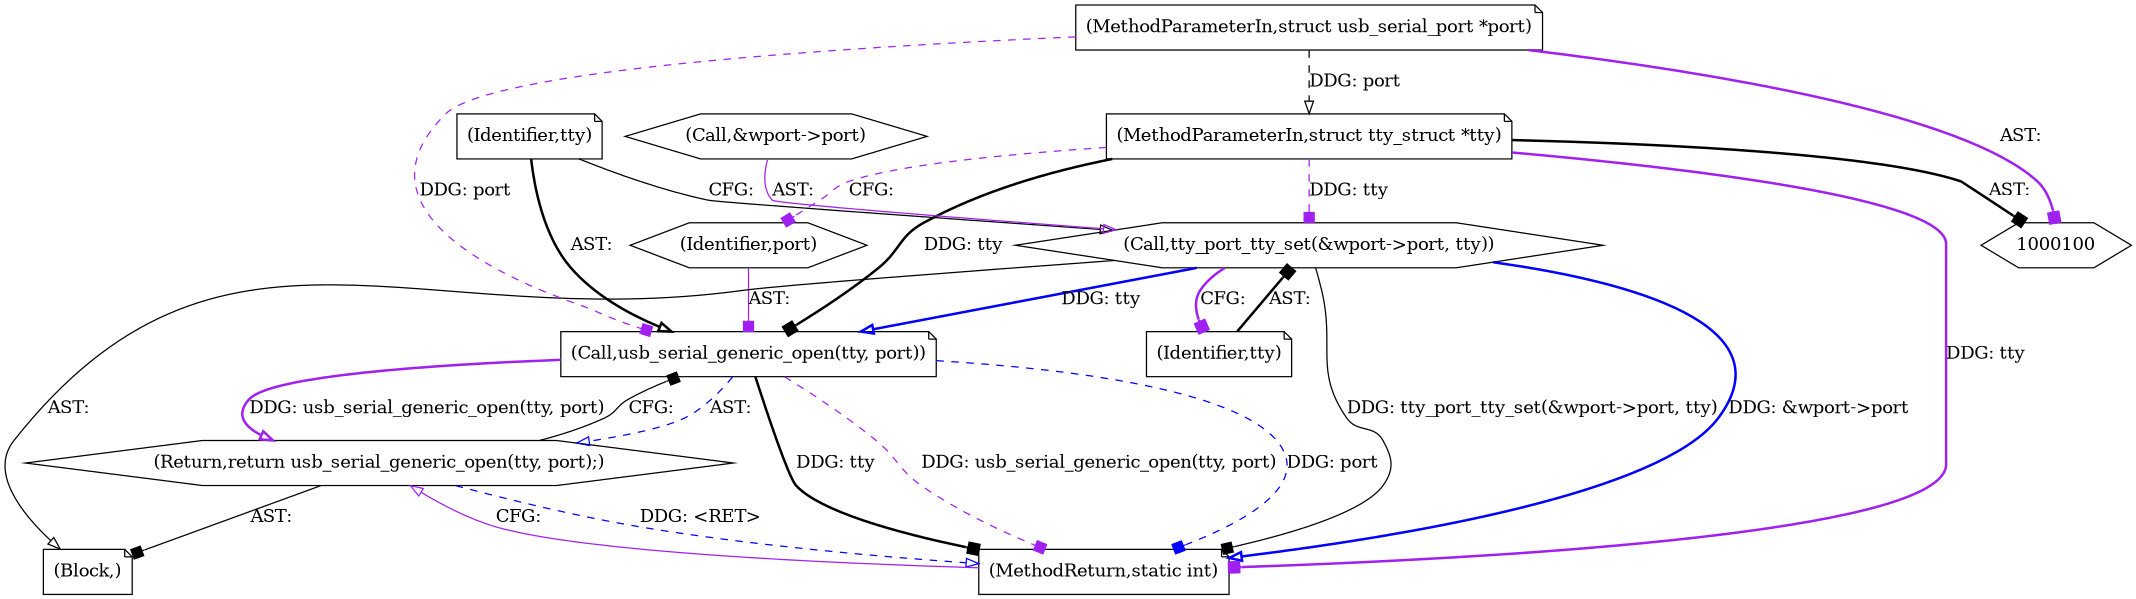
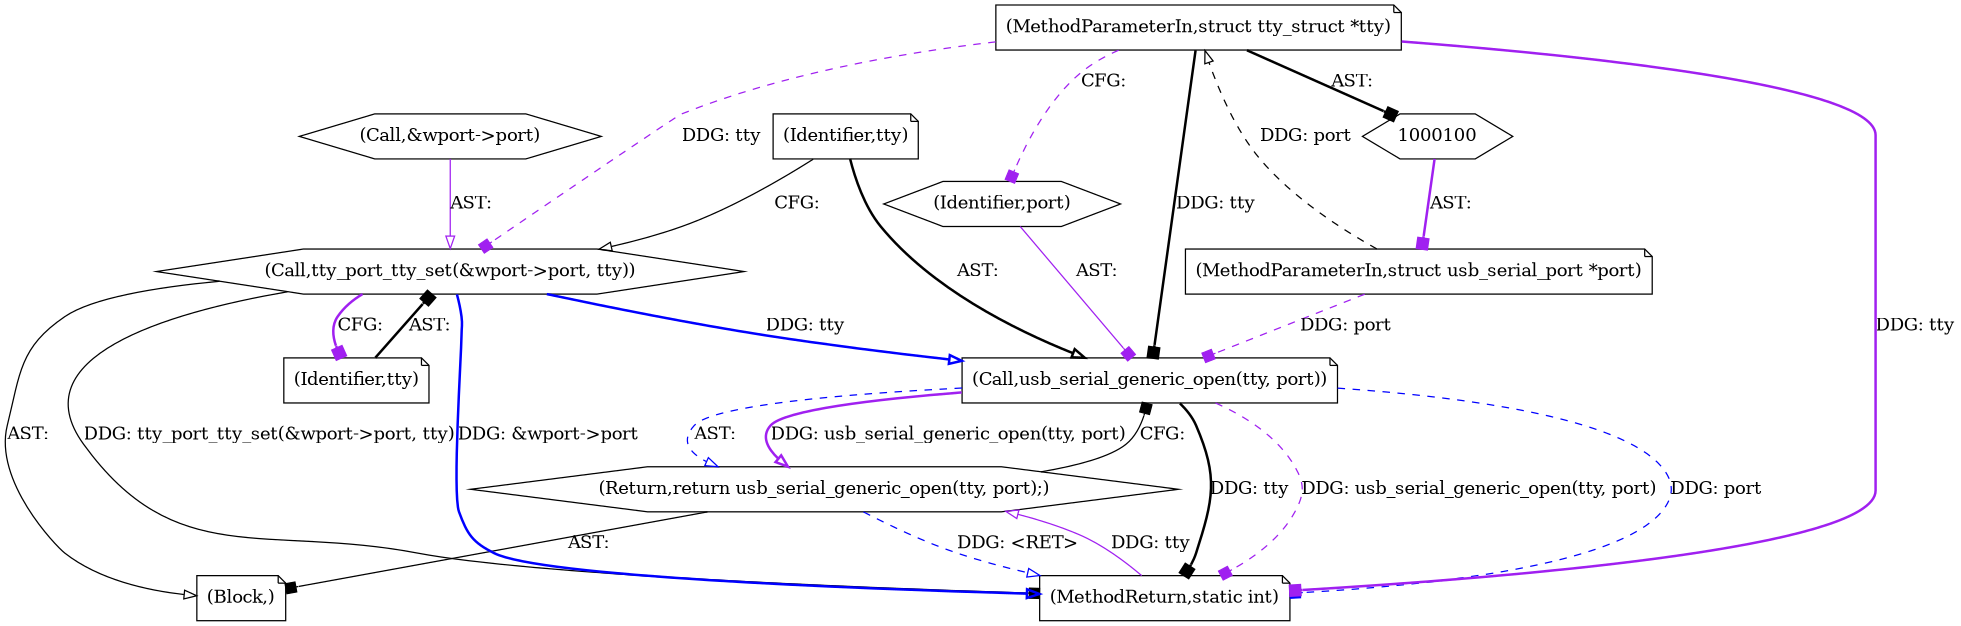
edge "(MethodParameterIn,struct usb_serial_port *port)" -> "1000100": reversed
edge "(MethodReturn,static int)" -> "(Return,return usb_serial_generic_open(tty, port);)": label "CFG: " -> "DDG: tty"
